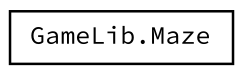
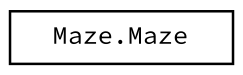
node "GameLib.Maze": label "GameLib.Maze" -> "Maze.Maze"
